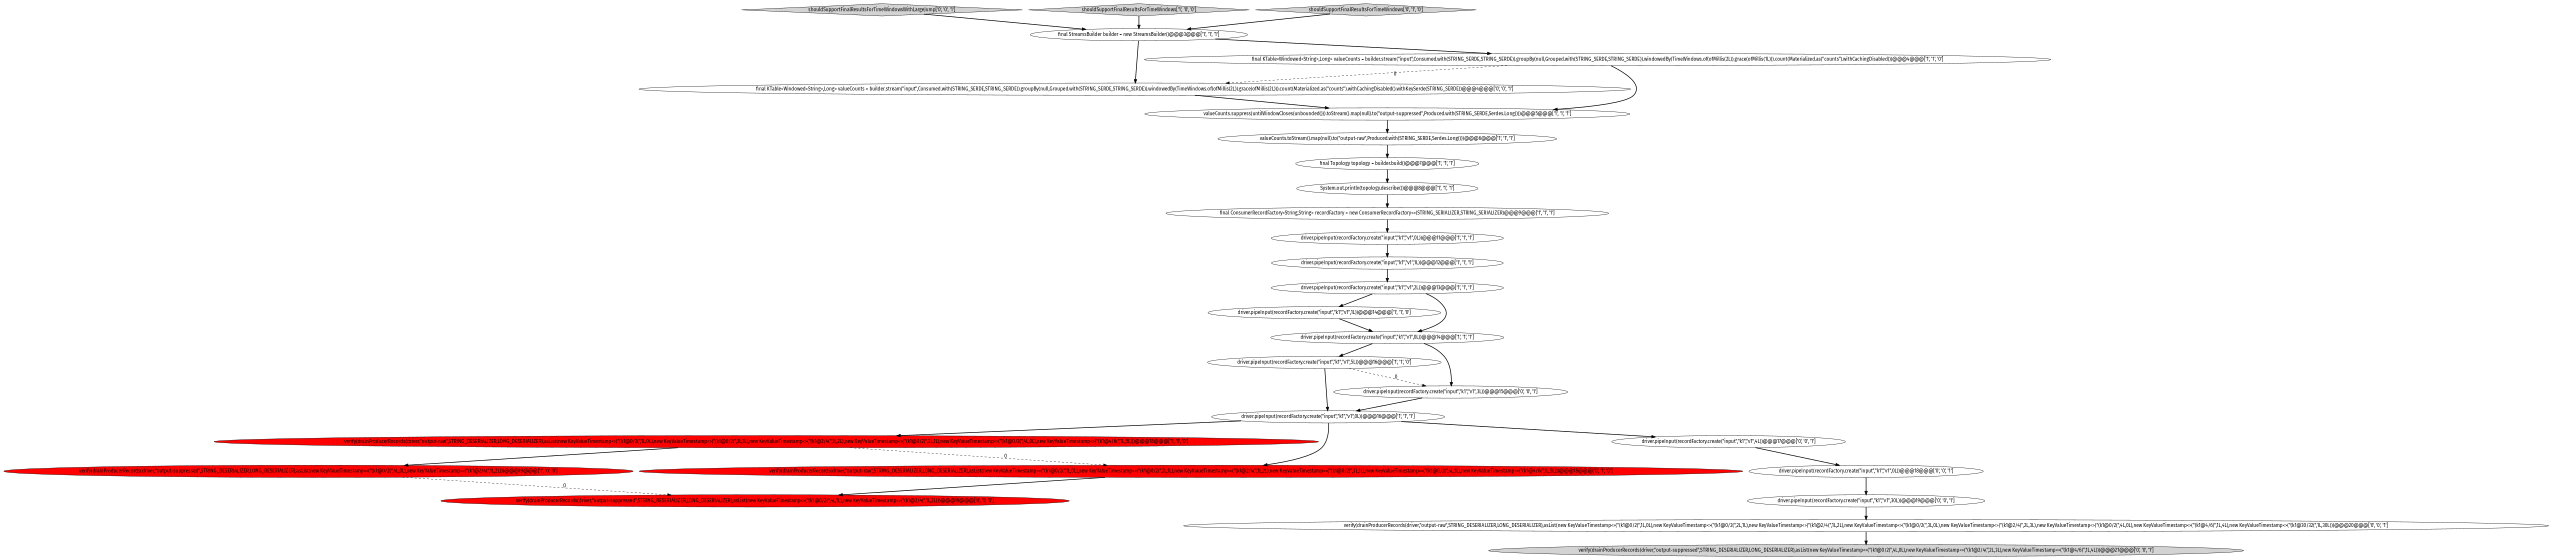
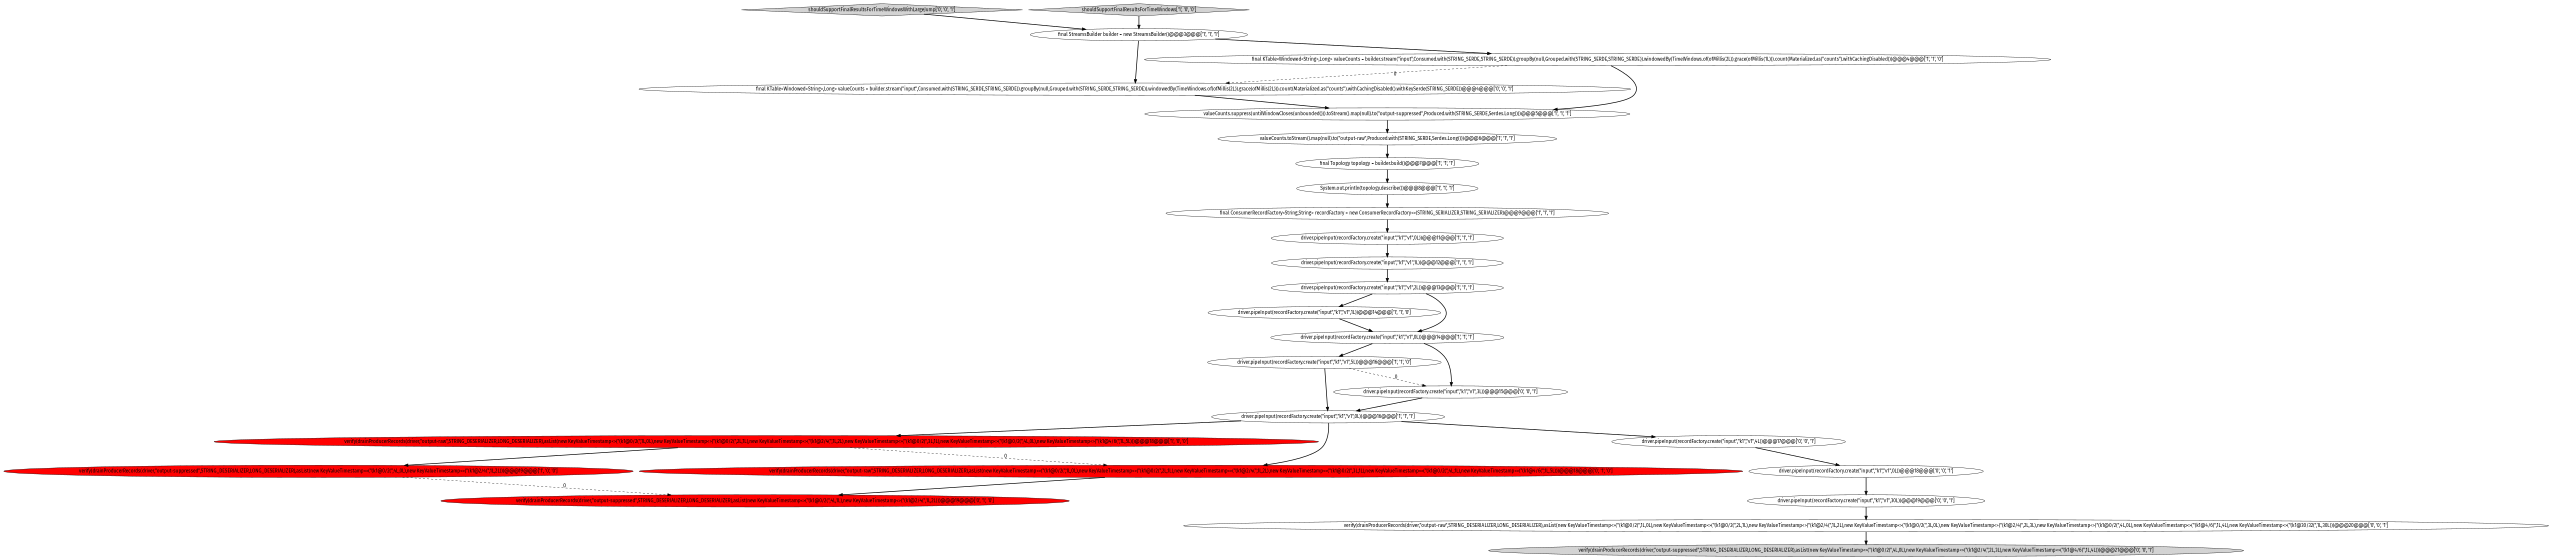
node "shouldSupportFinalResultsForTimeWindows['0', '1', '0']": removed
